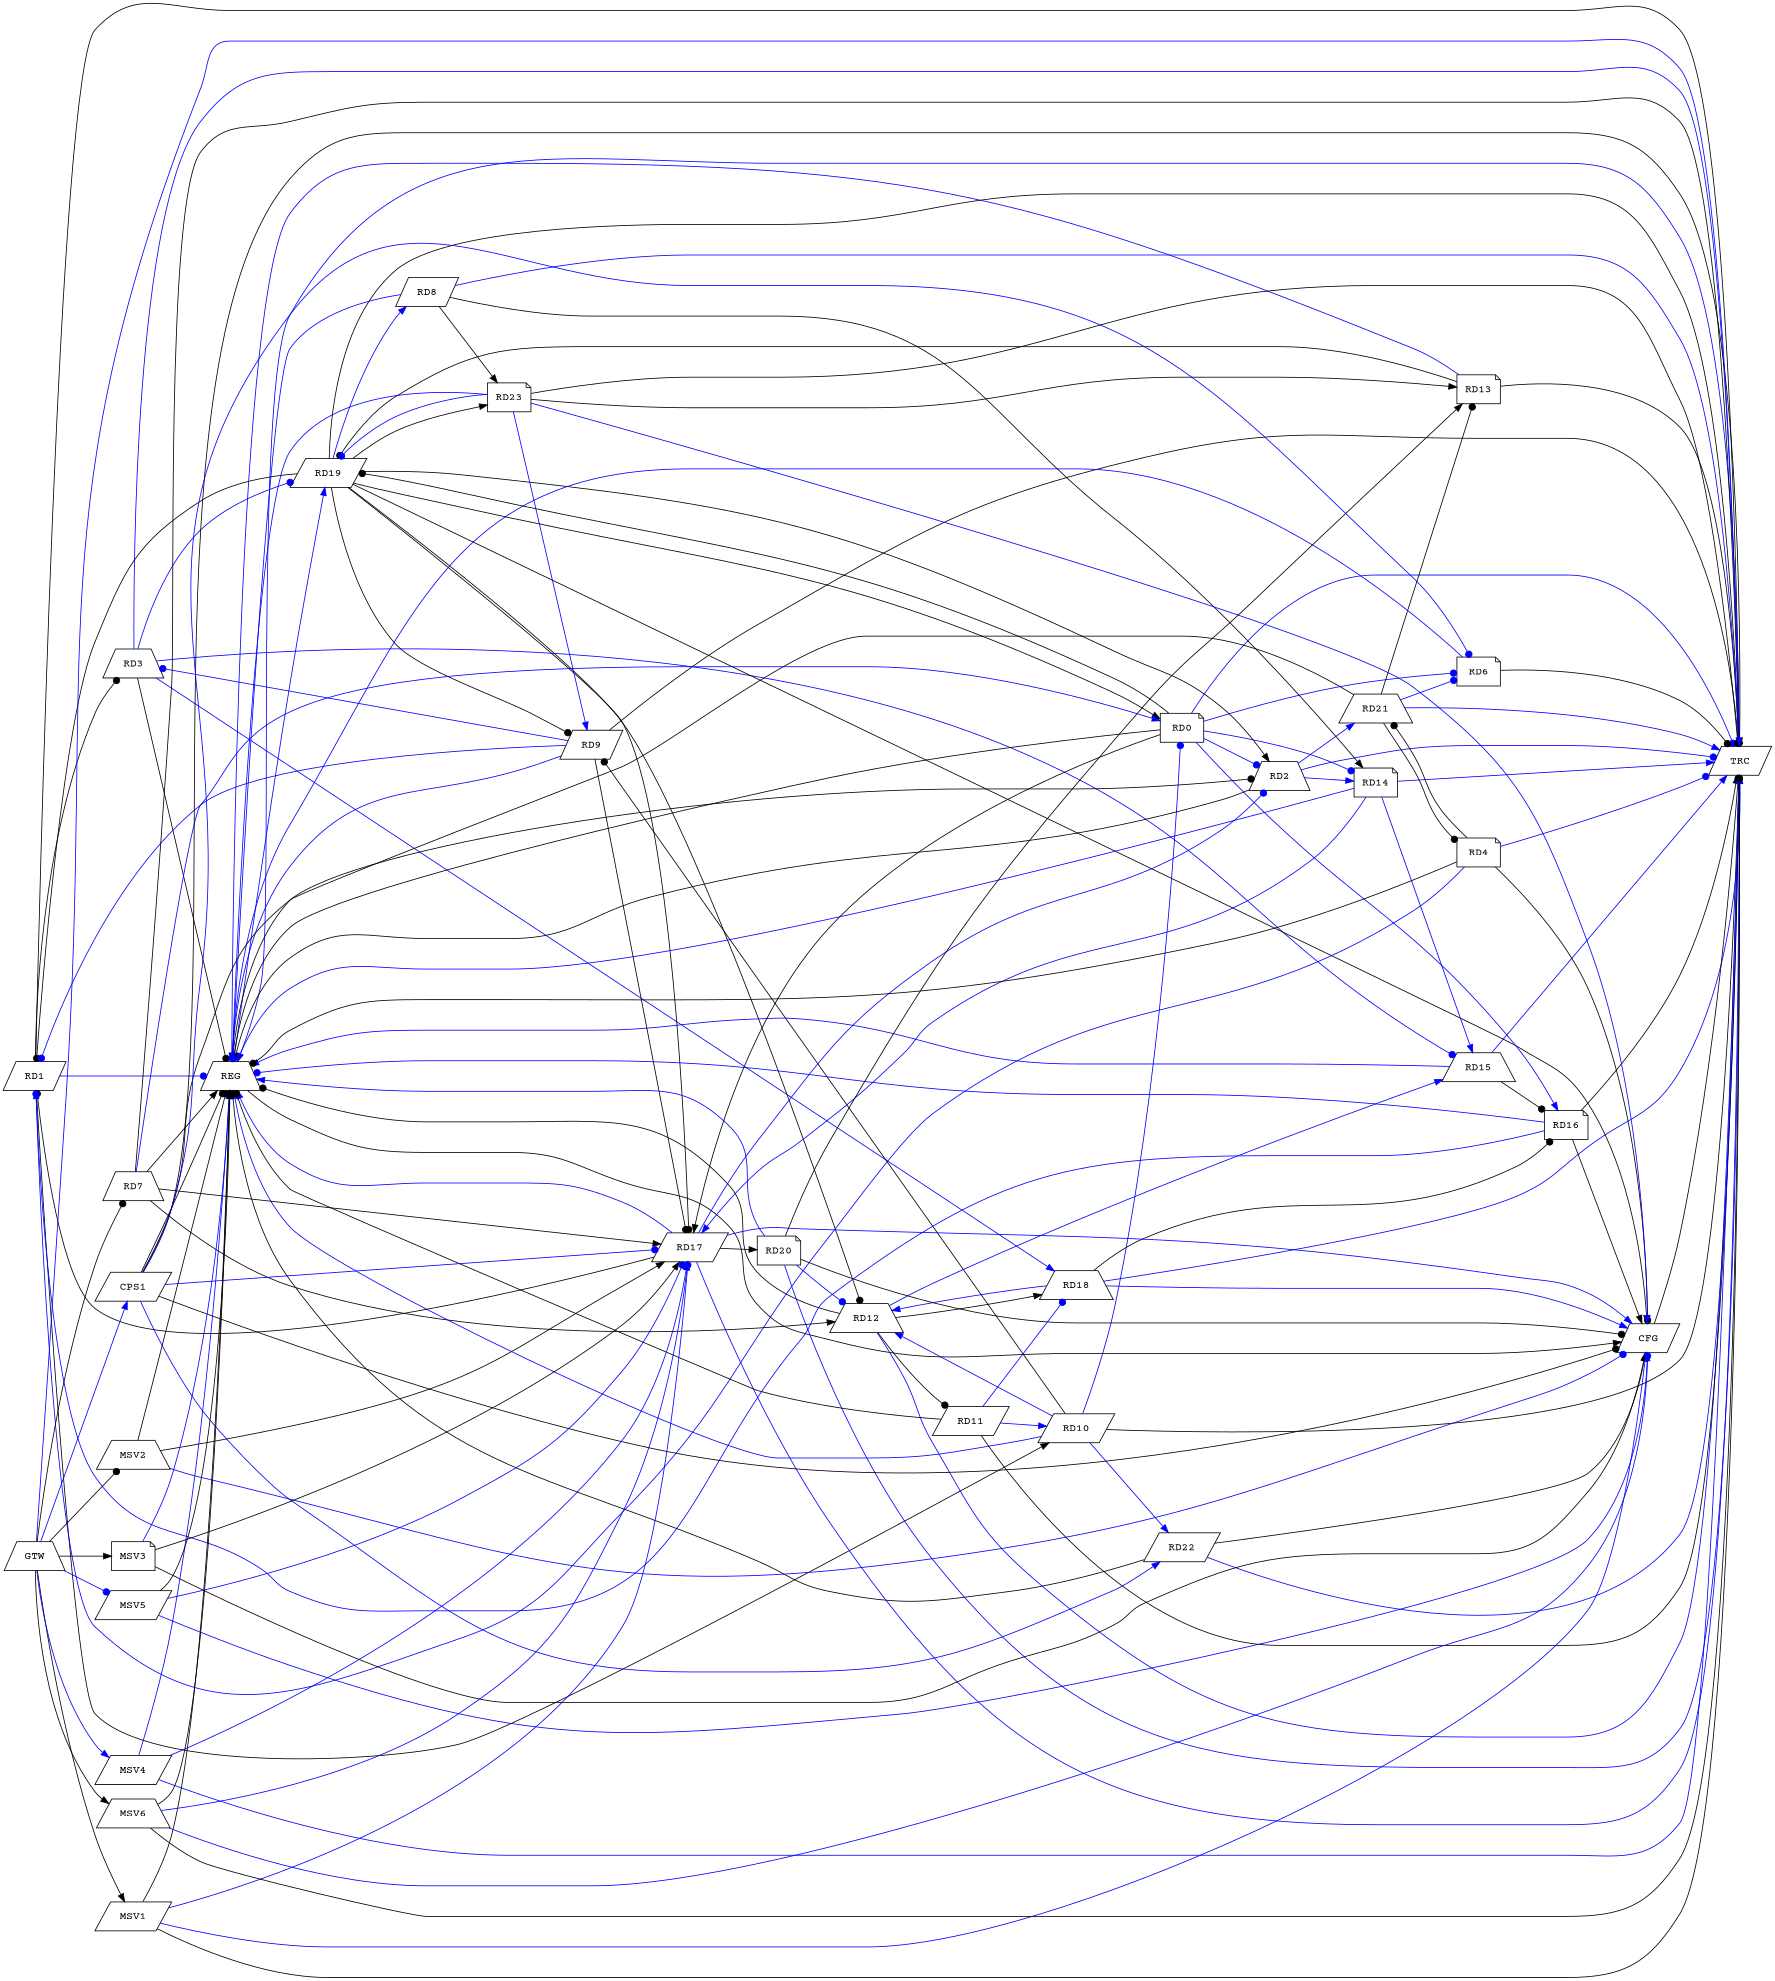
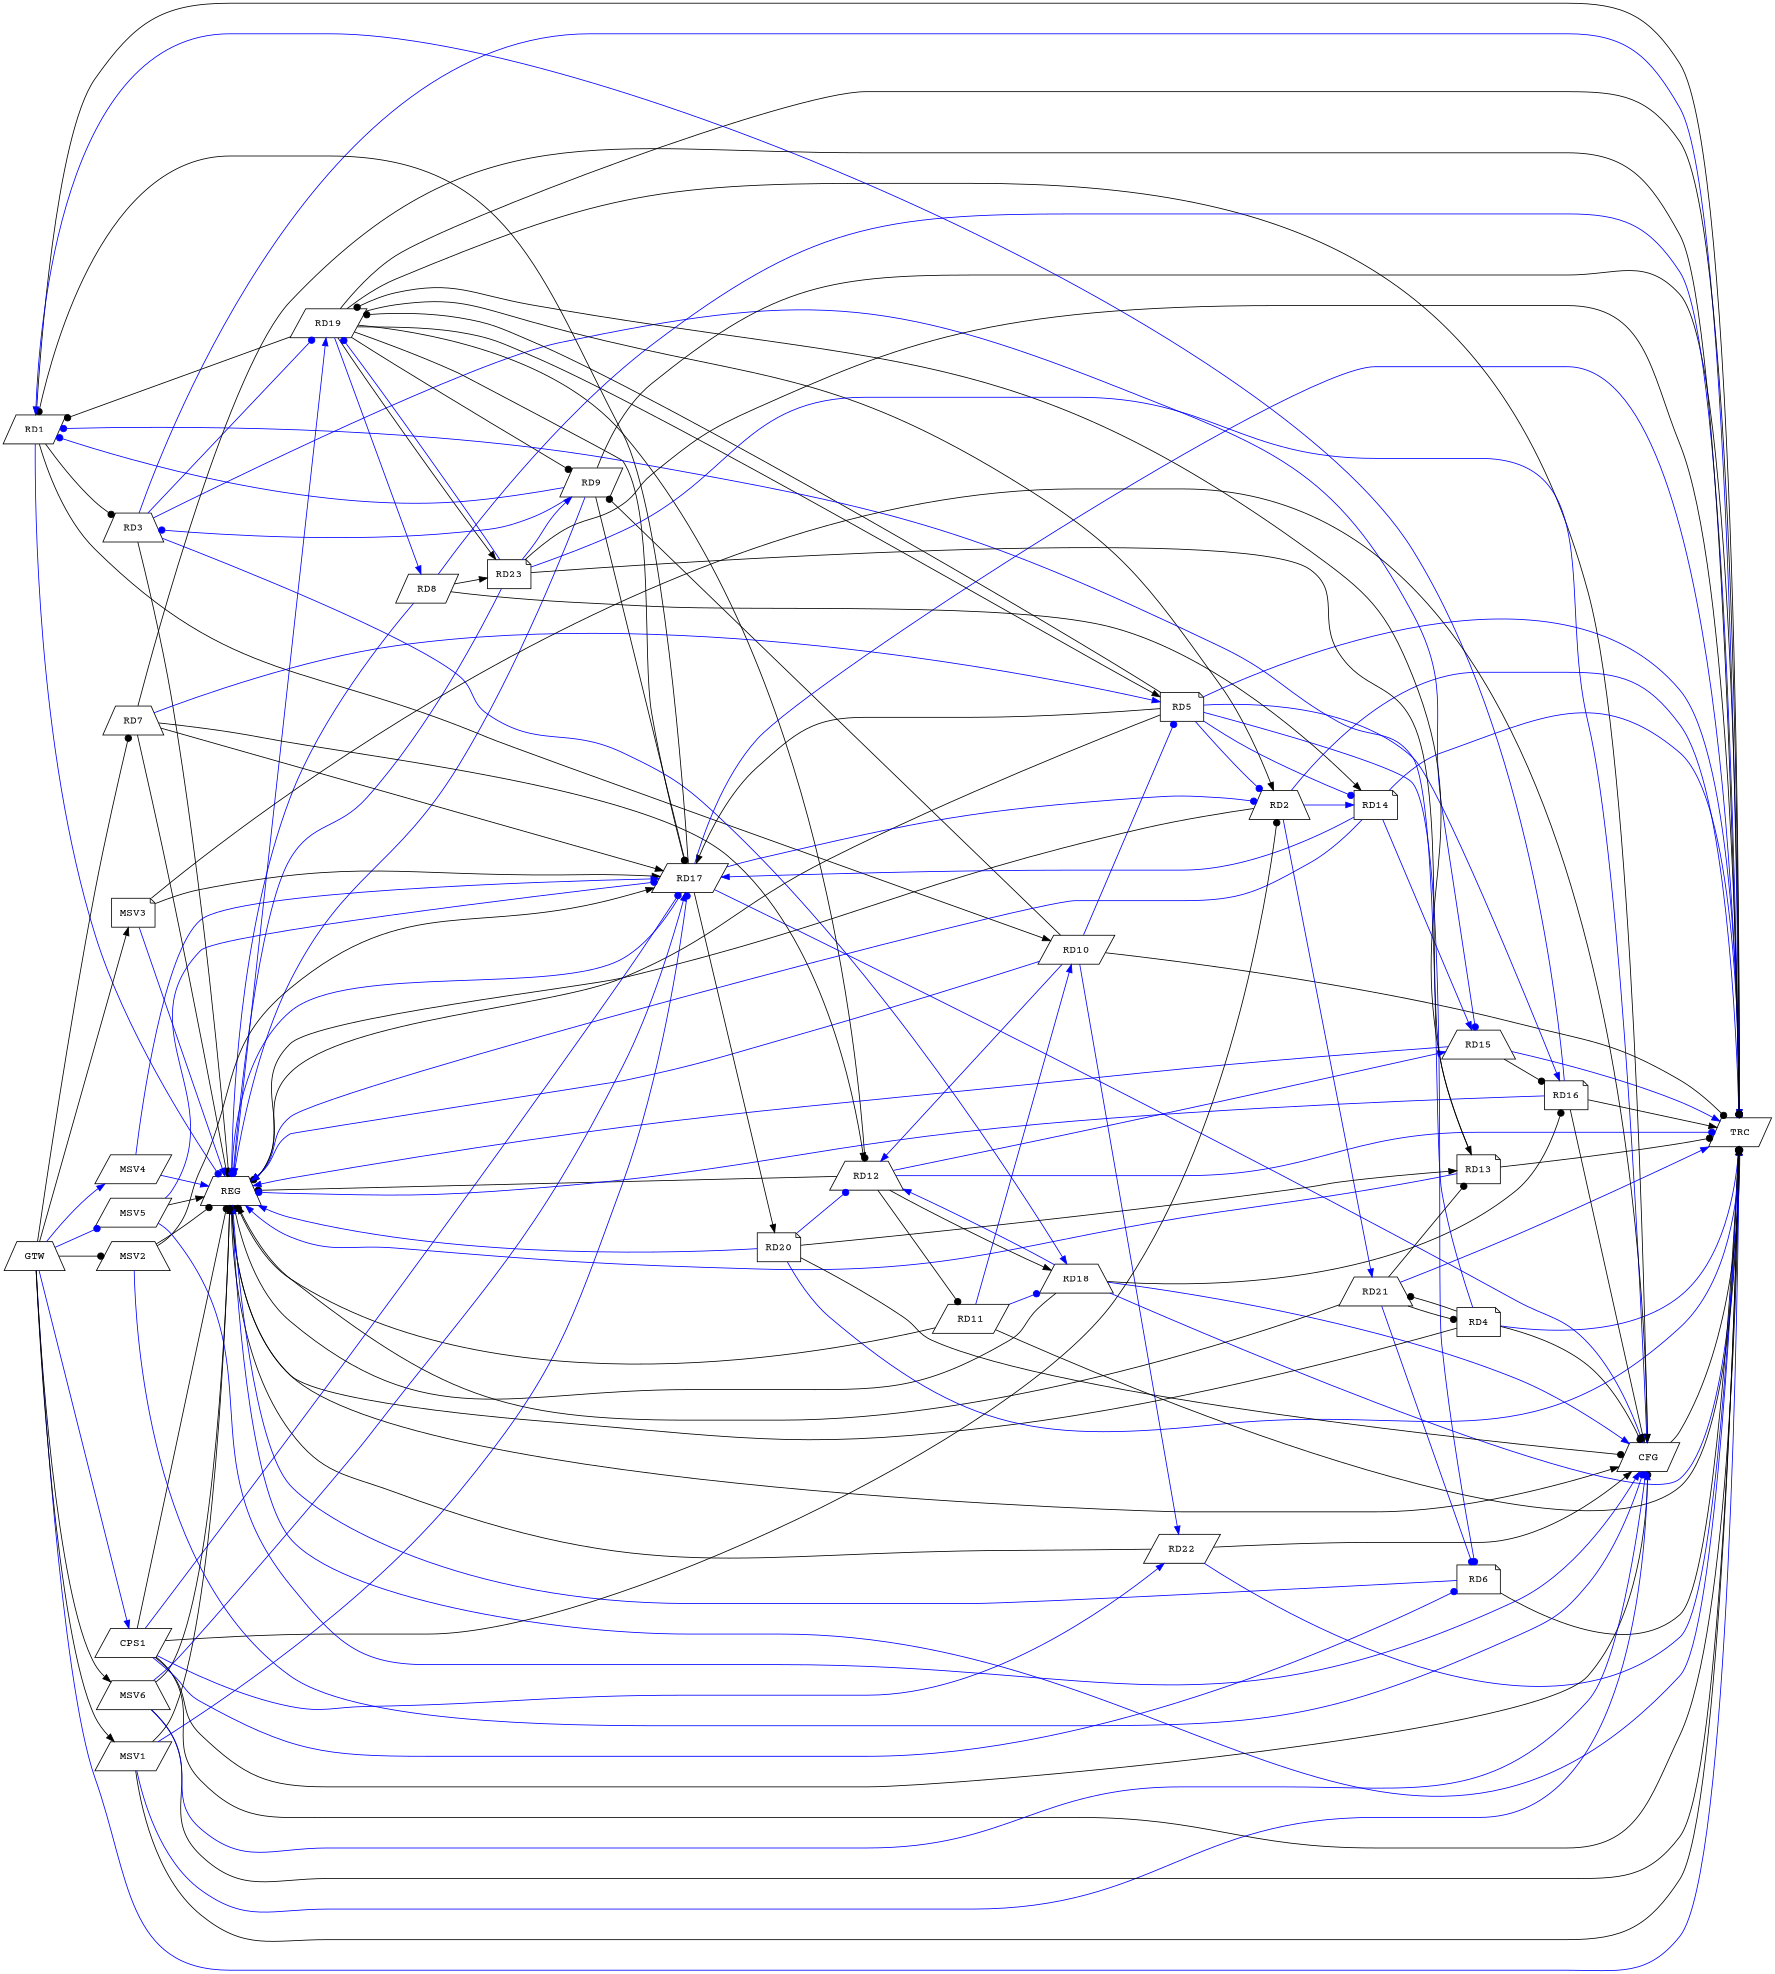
node "RD0": label "RD0" -> "RD5"
edge "RD18" -> "REG": added
edge "MSV4" -> "TRC": removed
